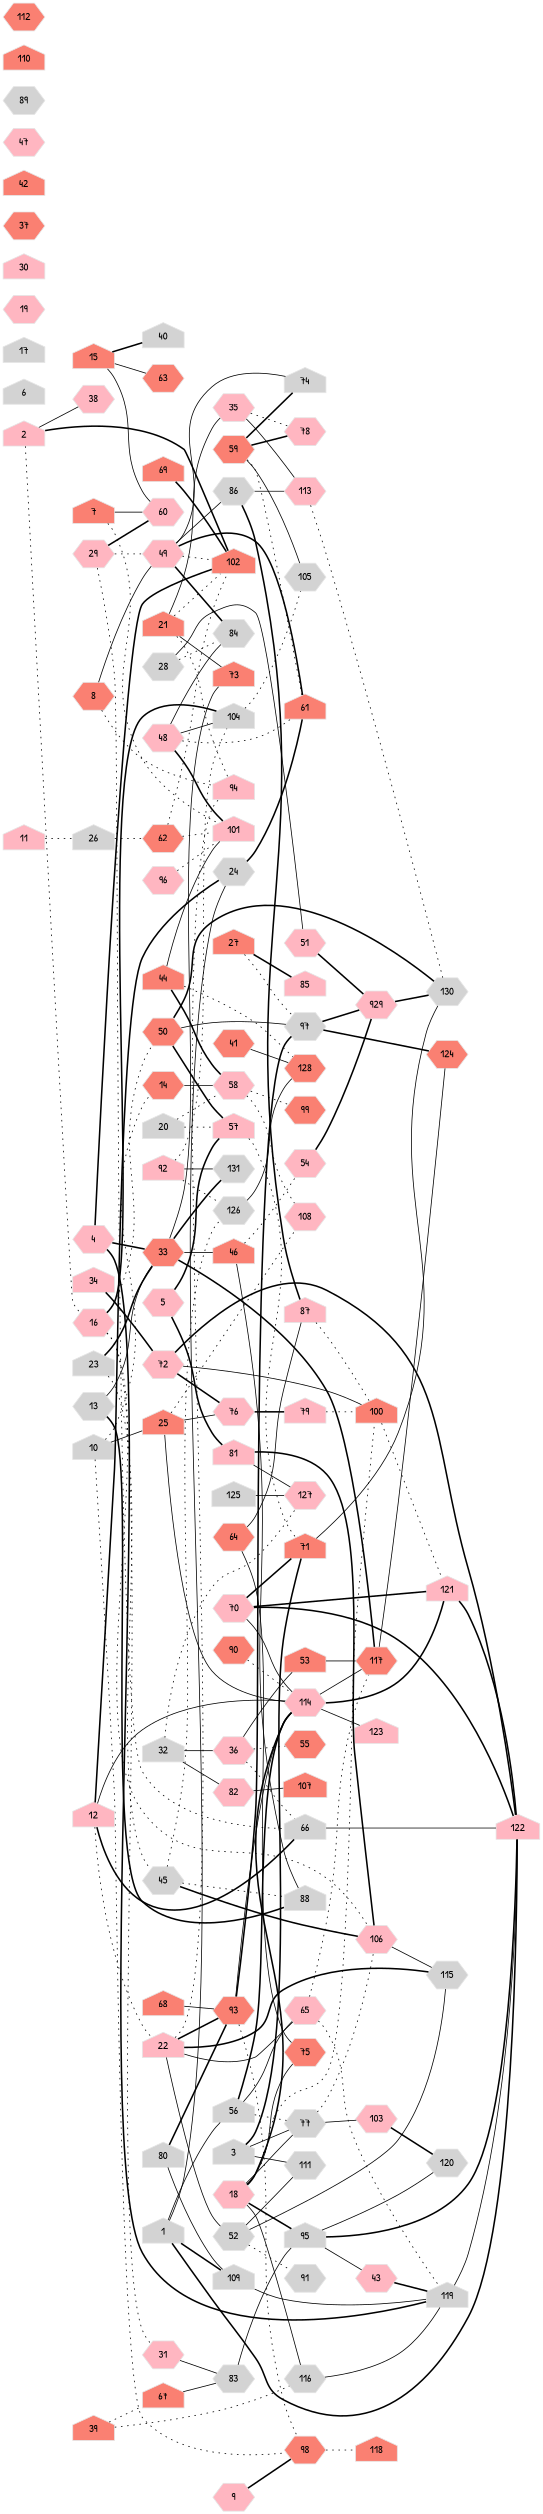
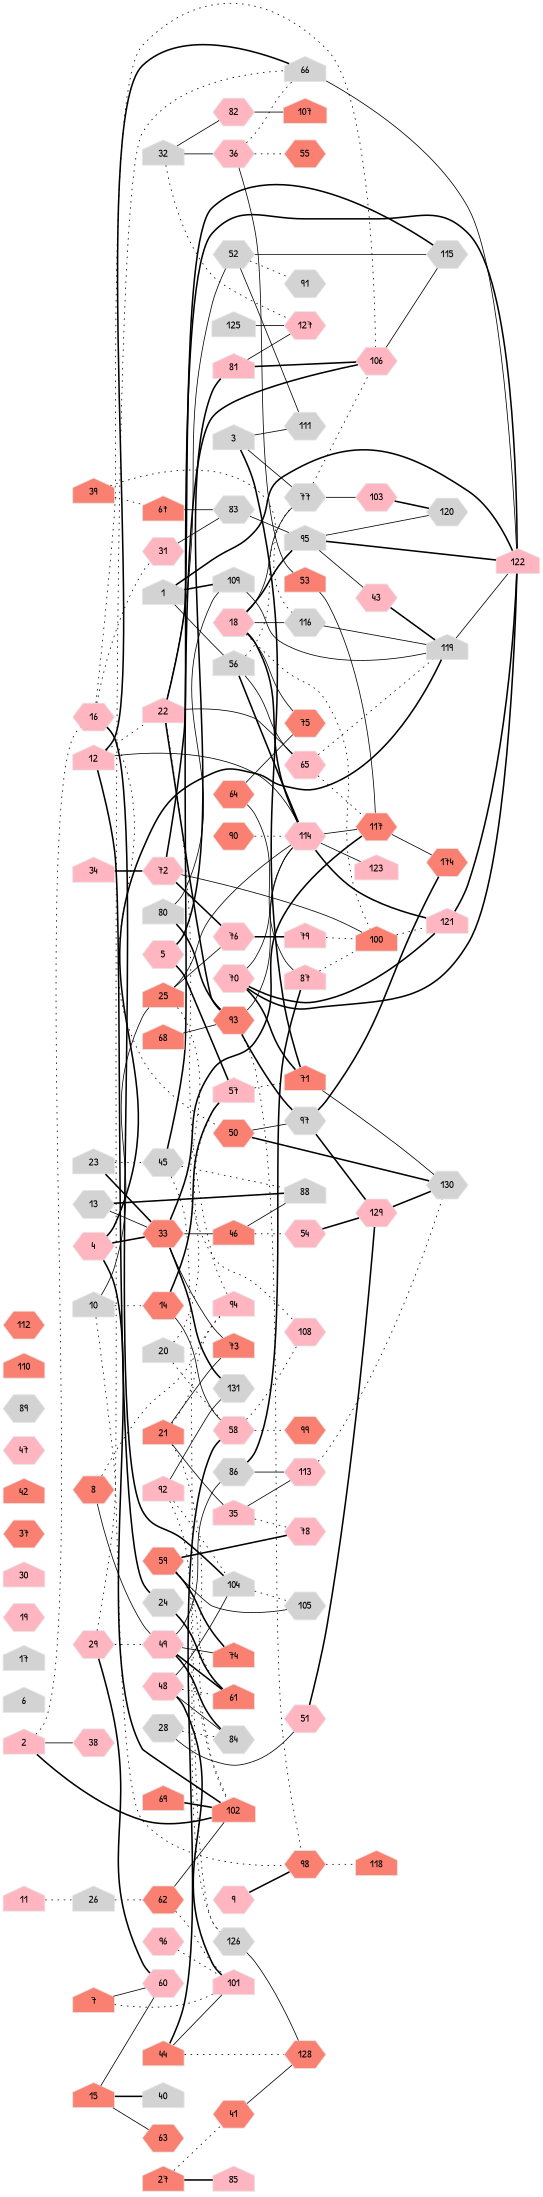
node "74": fillcolor lightgrey -> salmon
node "35": shape hexagon -> house
edge "102" -- "62": style dotted -> solid
edge "27" -- "97": now "27" -- "41"
node "929": label "929" -> "129"
node "124": label "124" -> "174"
edge "50" -- "57": now "14" -- "57"
edge "24" -- "1": removed
